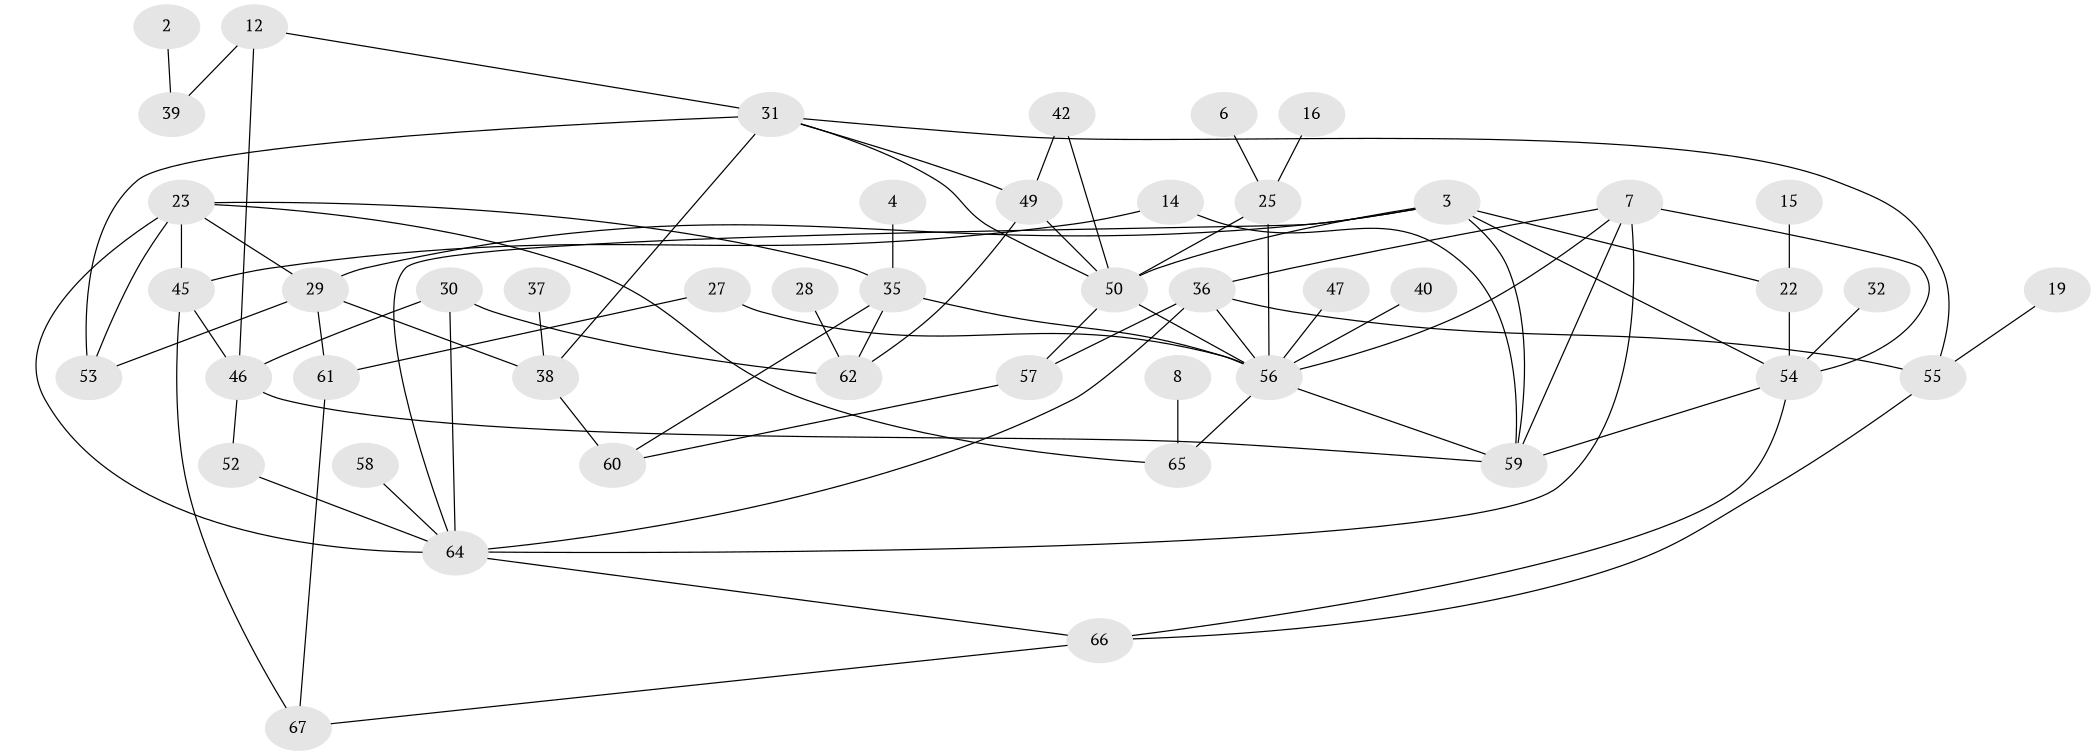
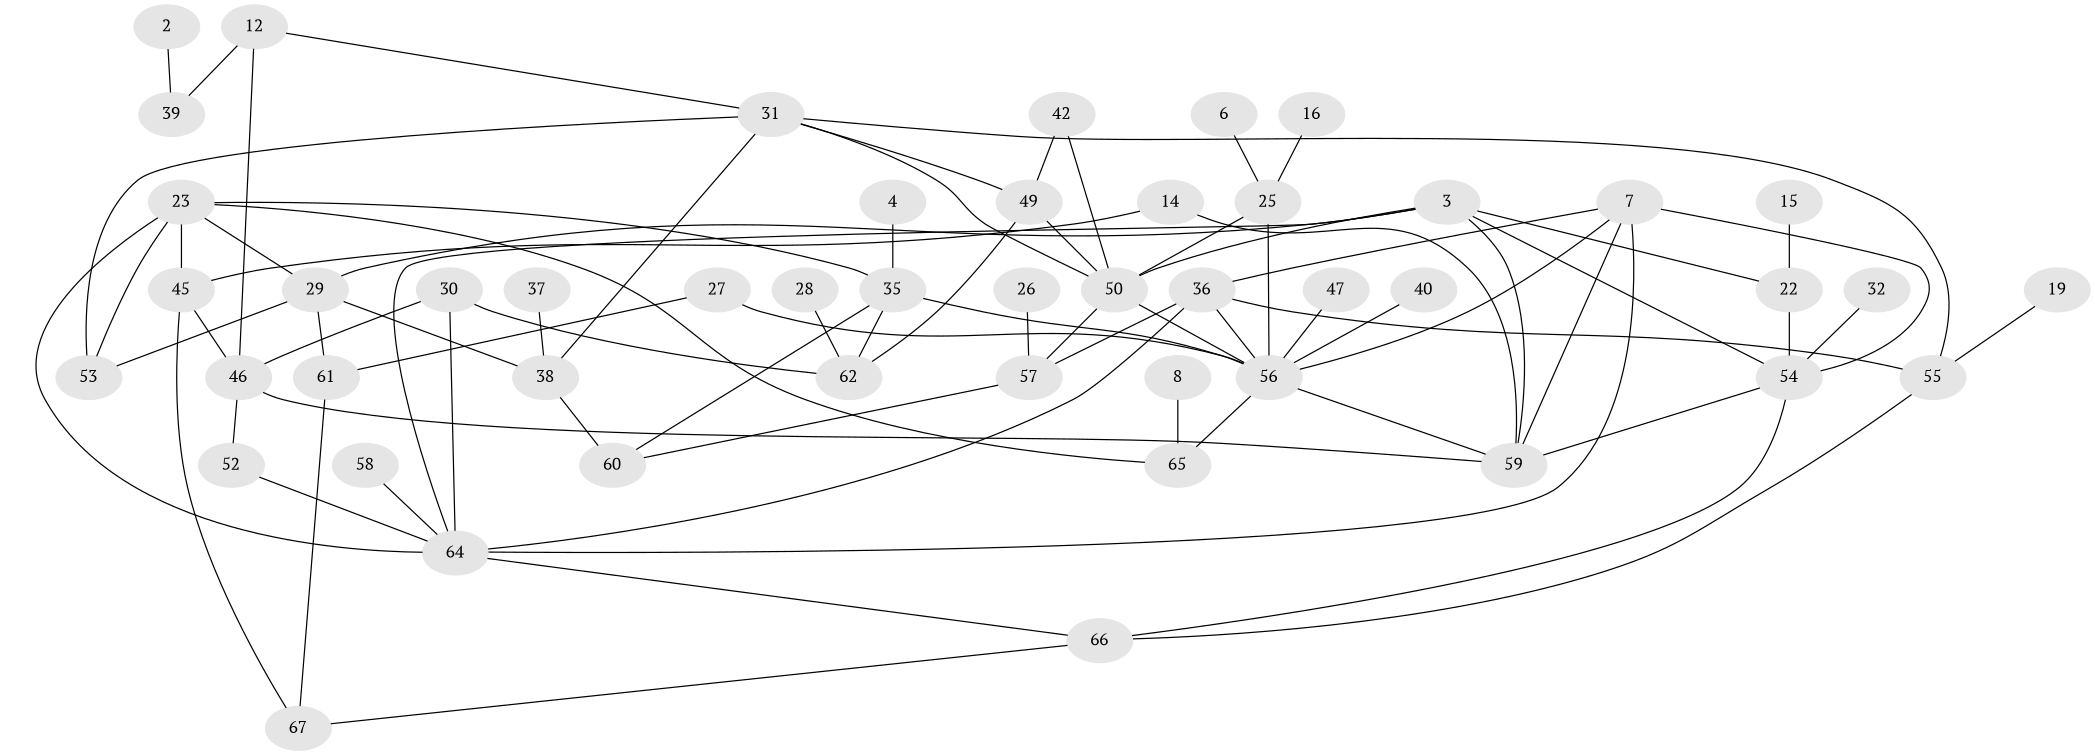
node "26": added
